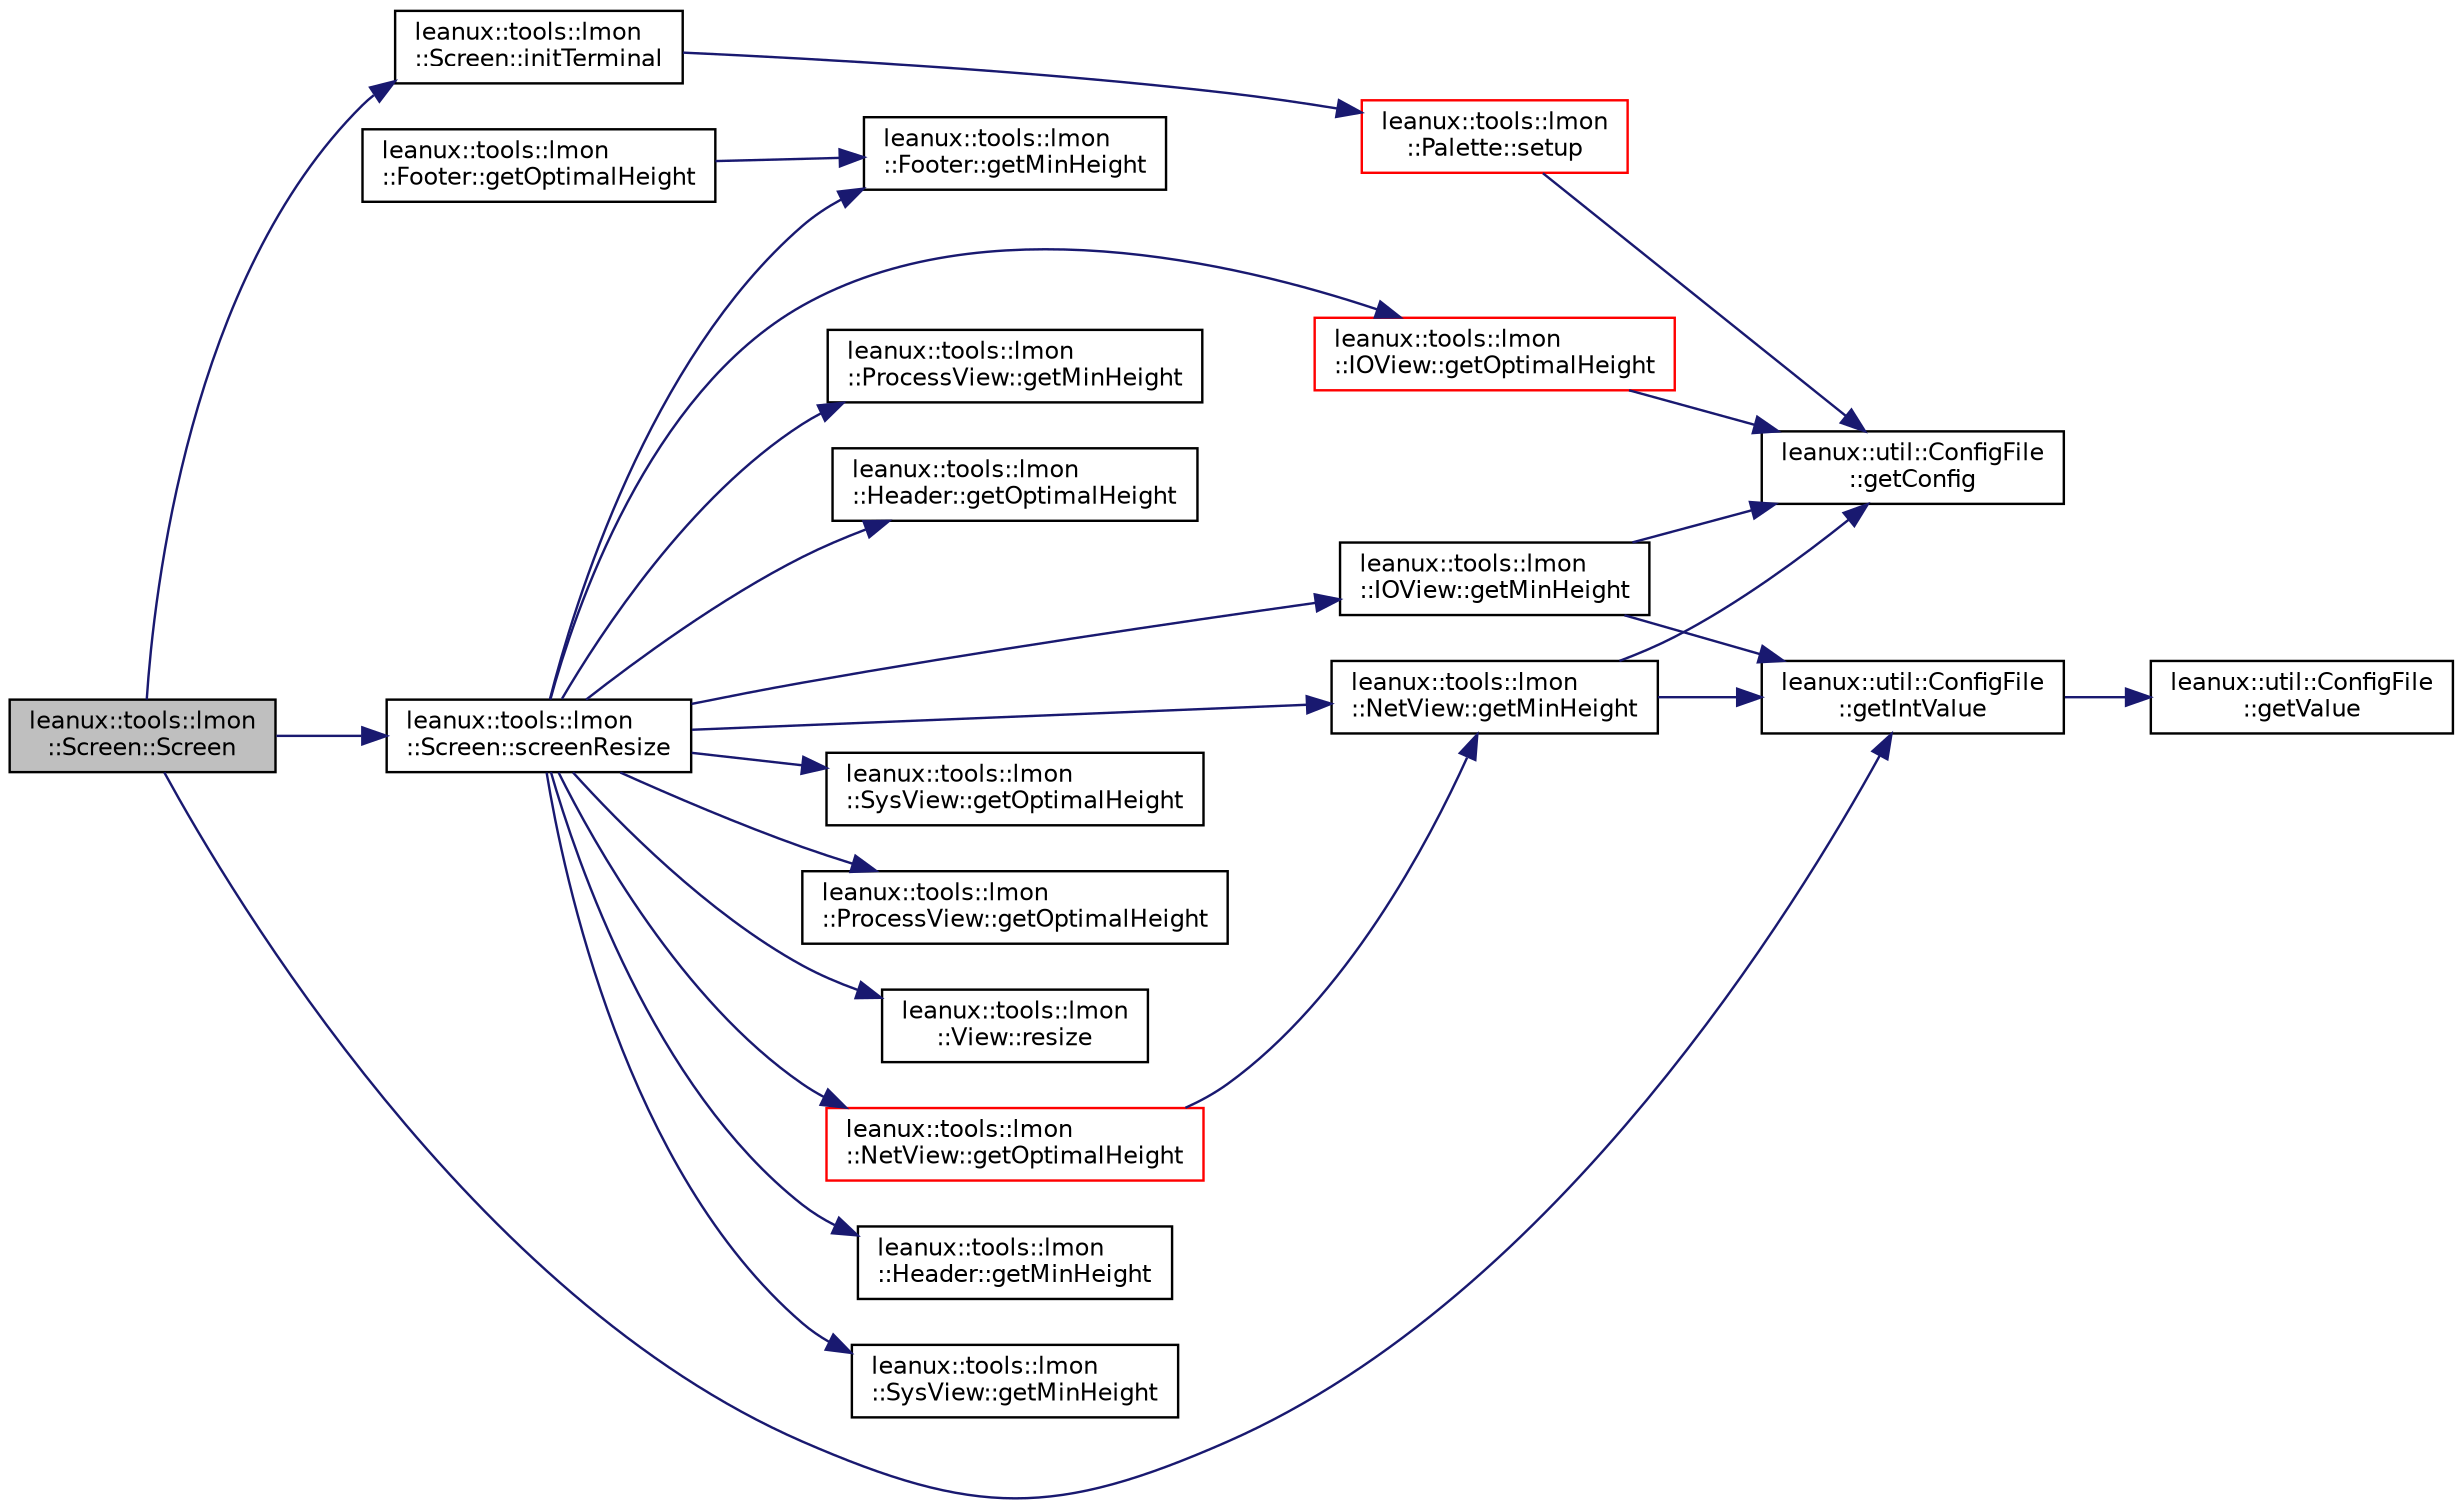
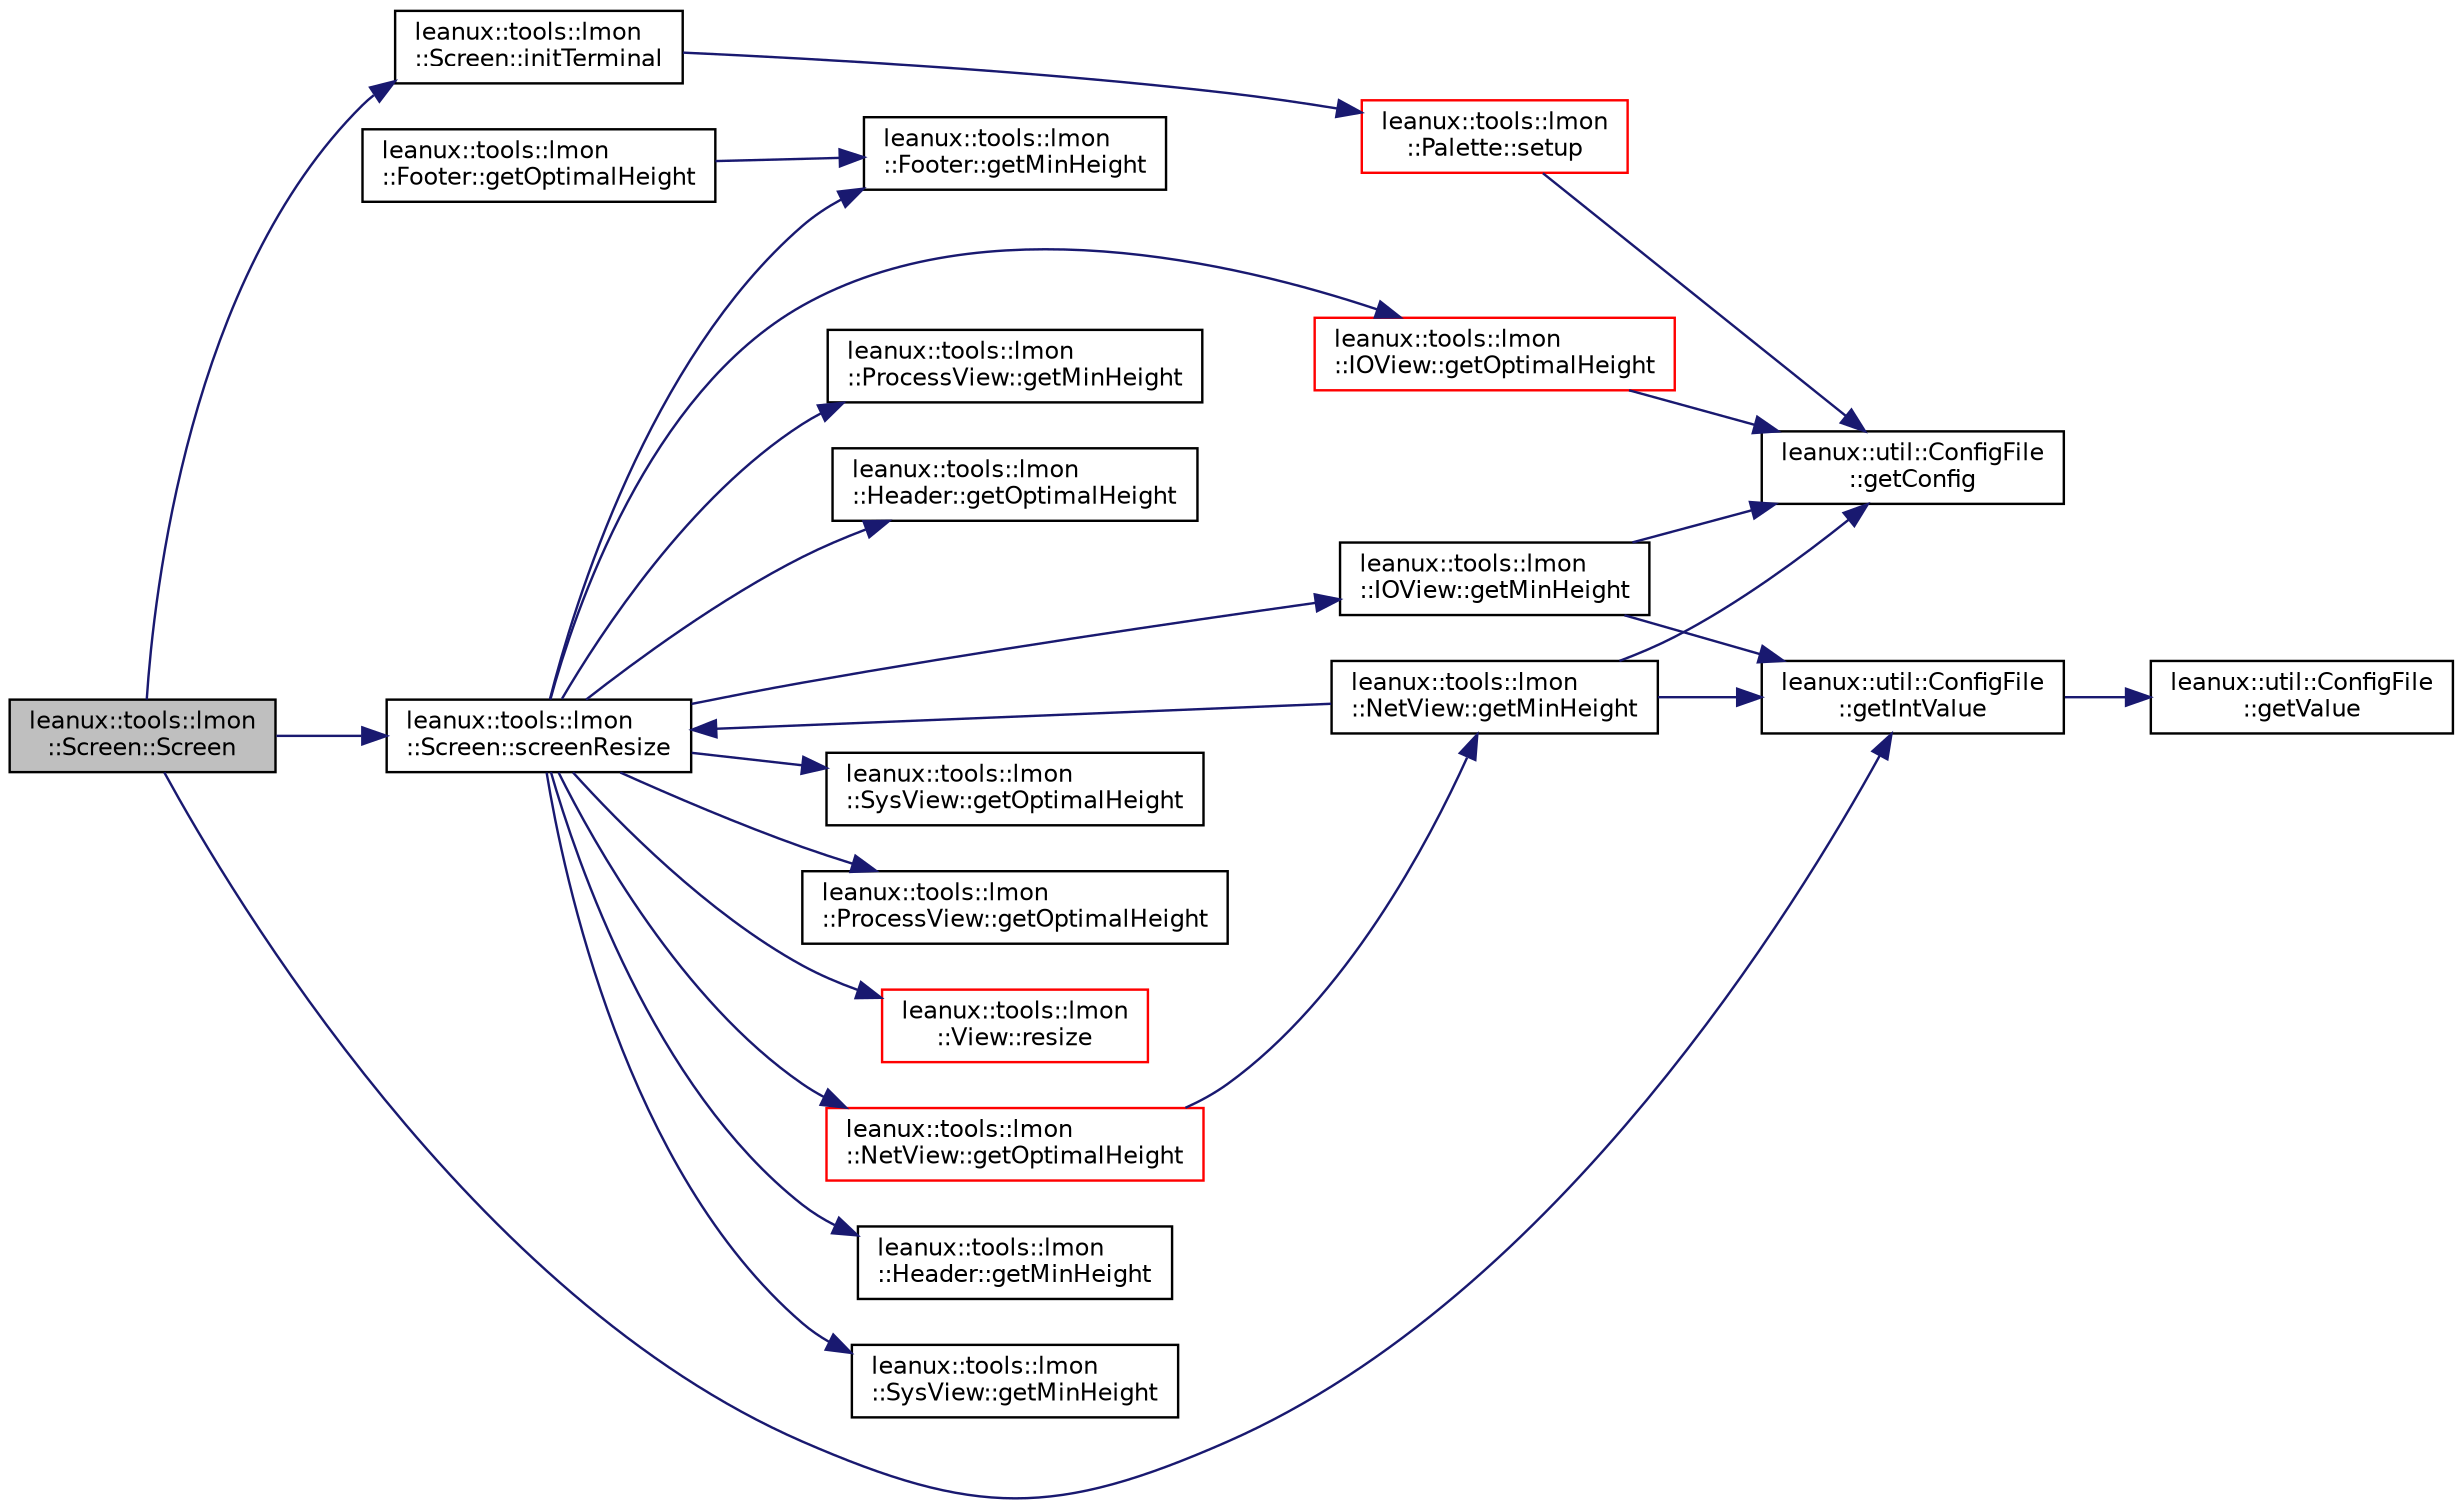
edge "leanux::tools::lmon ::Screen::screenResize" -> "leanux::tools::lmon ::NetView::getMinHeight": reversed
node "leanux::tools::lmon ::View::resize": color black -> red
